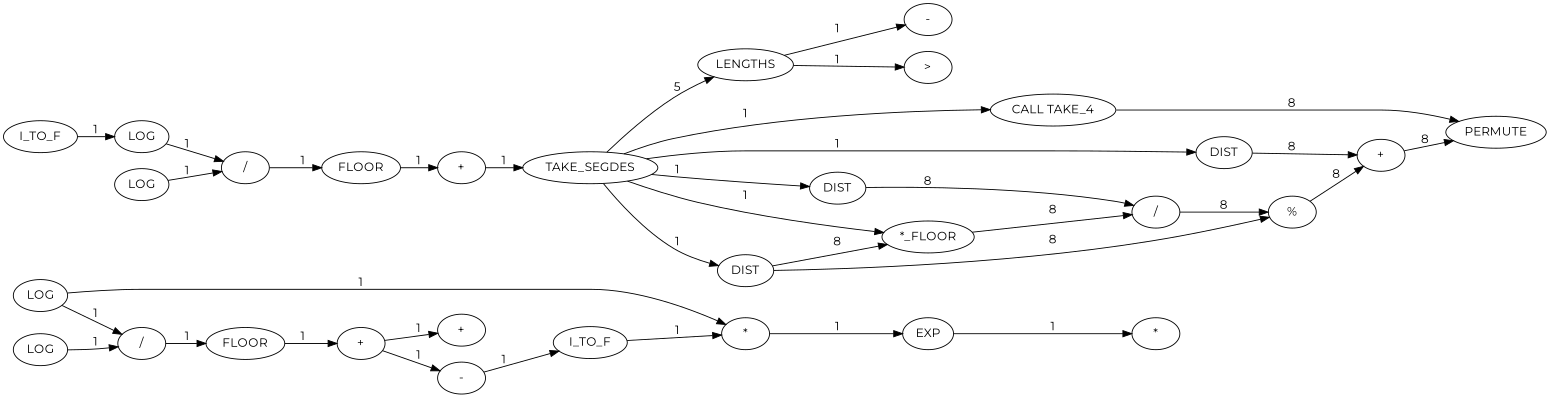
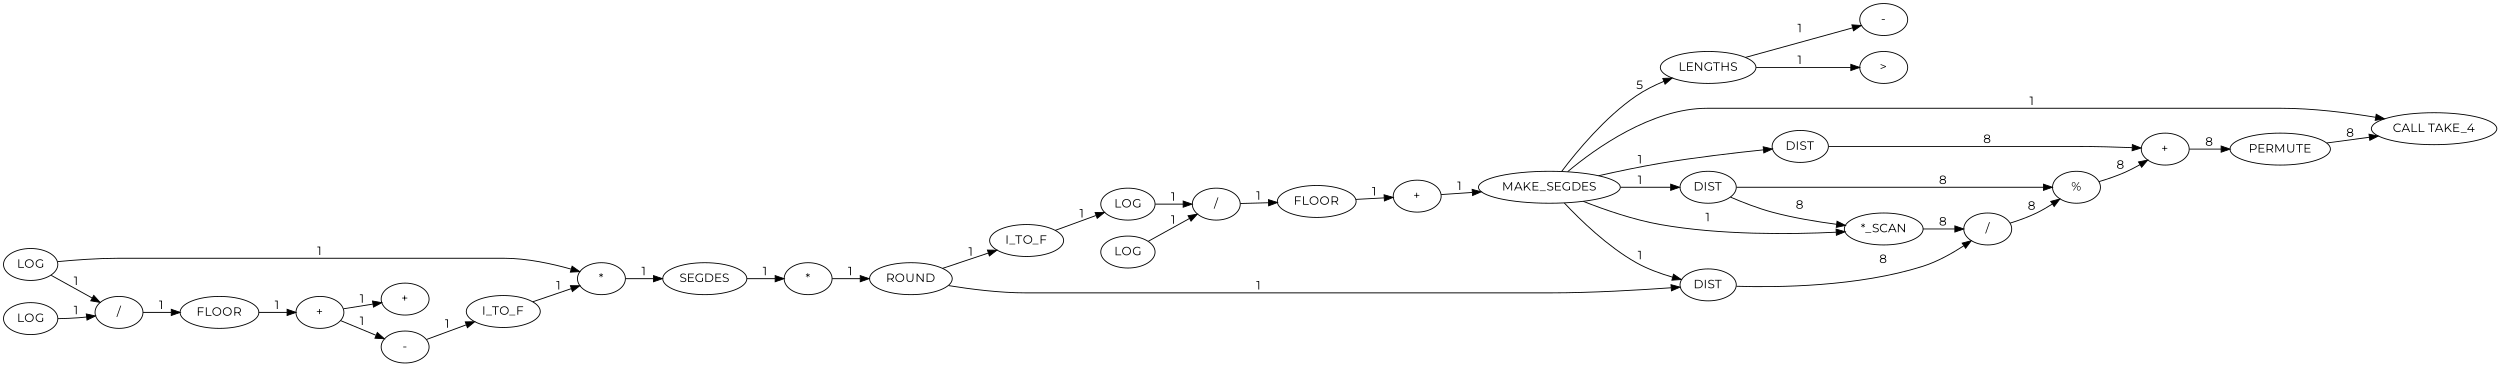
edge "CALL TAKE_4" -> "PERMUTE": reversed
node "TAKE_SEGDES": label "TAKE_SEGDES" -> "MAKE_SEGDES"
node "*_FLOOR": label "*_FLOOR" -> "*_SCAN"
node "ROUND": added
node "EXP": label "EXP" -> "SEGDES"
